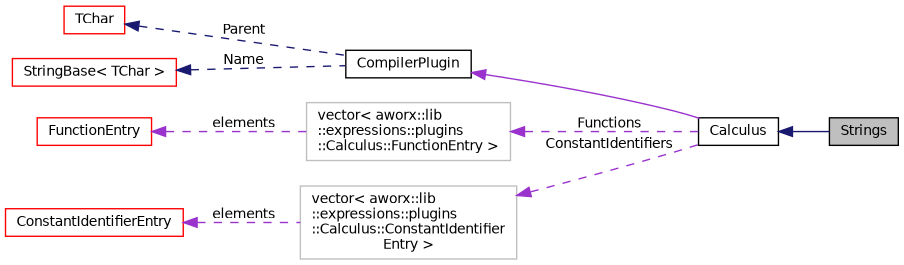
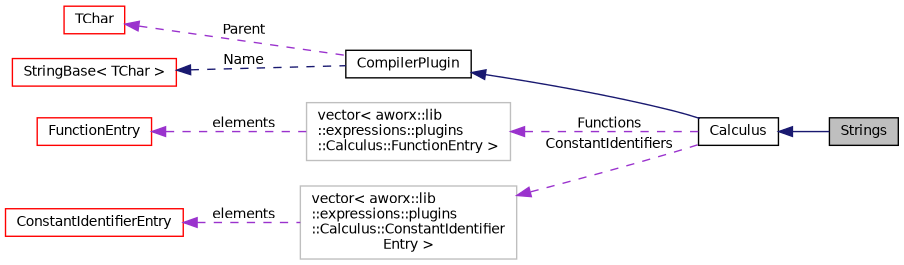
edge "CompilerPlugin" -> "TChar": color midnightblue -> darkorchid3
edge "Calculus" -> "CompilerPlugin": color darkorchid3 -> midnightblue
